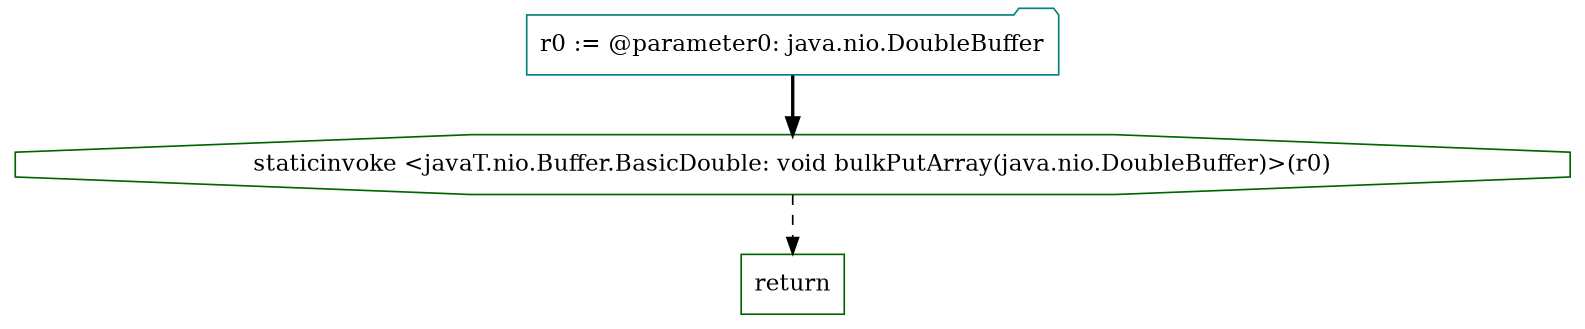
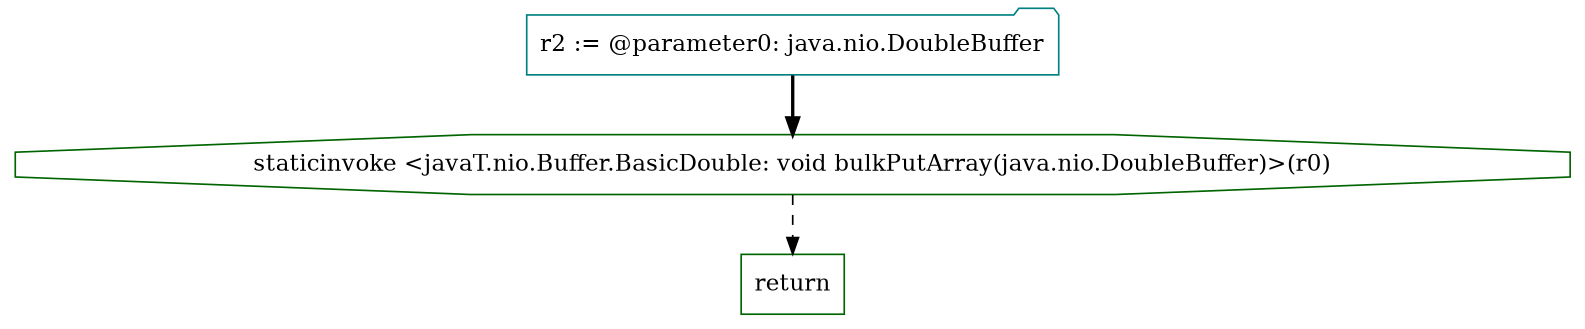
node "r0 := @parameter0: java.nio.DoubleBuffer": label "r0 := @parameter0: java.nio.DoubleBuffer" -> "r2 := @parameter0: java.nio.DoubleBuffer"
